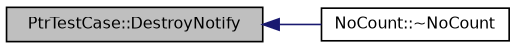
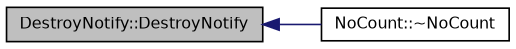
node "PtrTestCase::DestroyNotify": label "PtrTestCase::DestroyNotify" -> "DestroyNotify::DestroyNotify"
